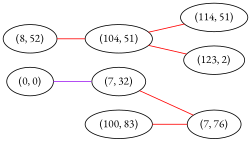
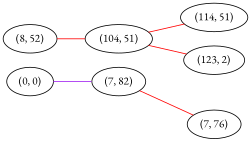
node "(7, 32)": label "(7, 32)" -> "(7, 82)"
node "(100, 83)": removed
